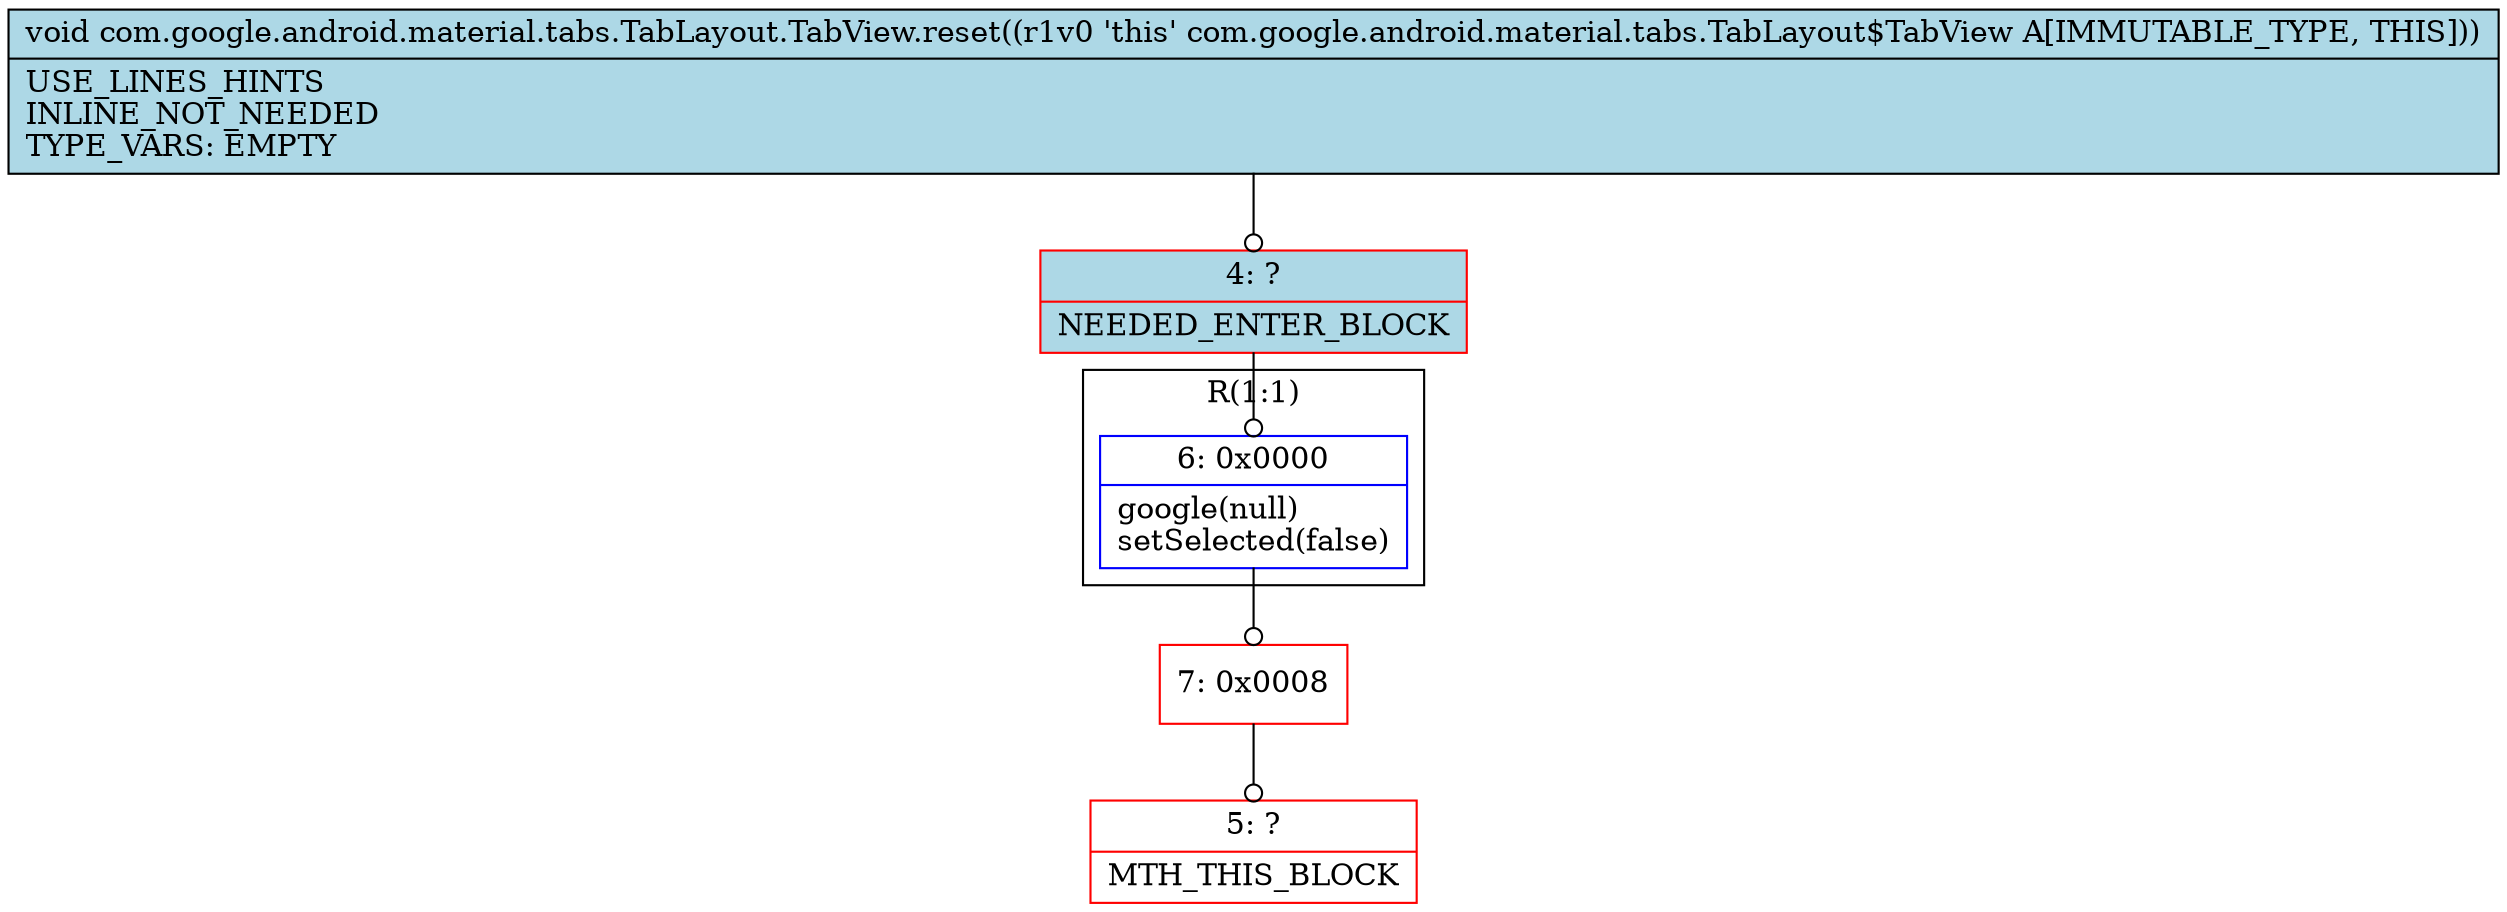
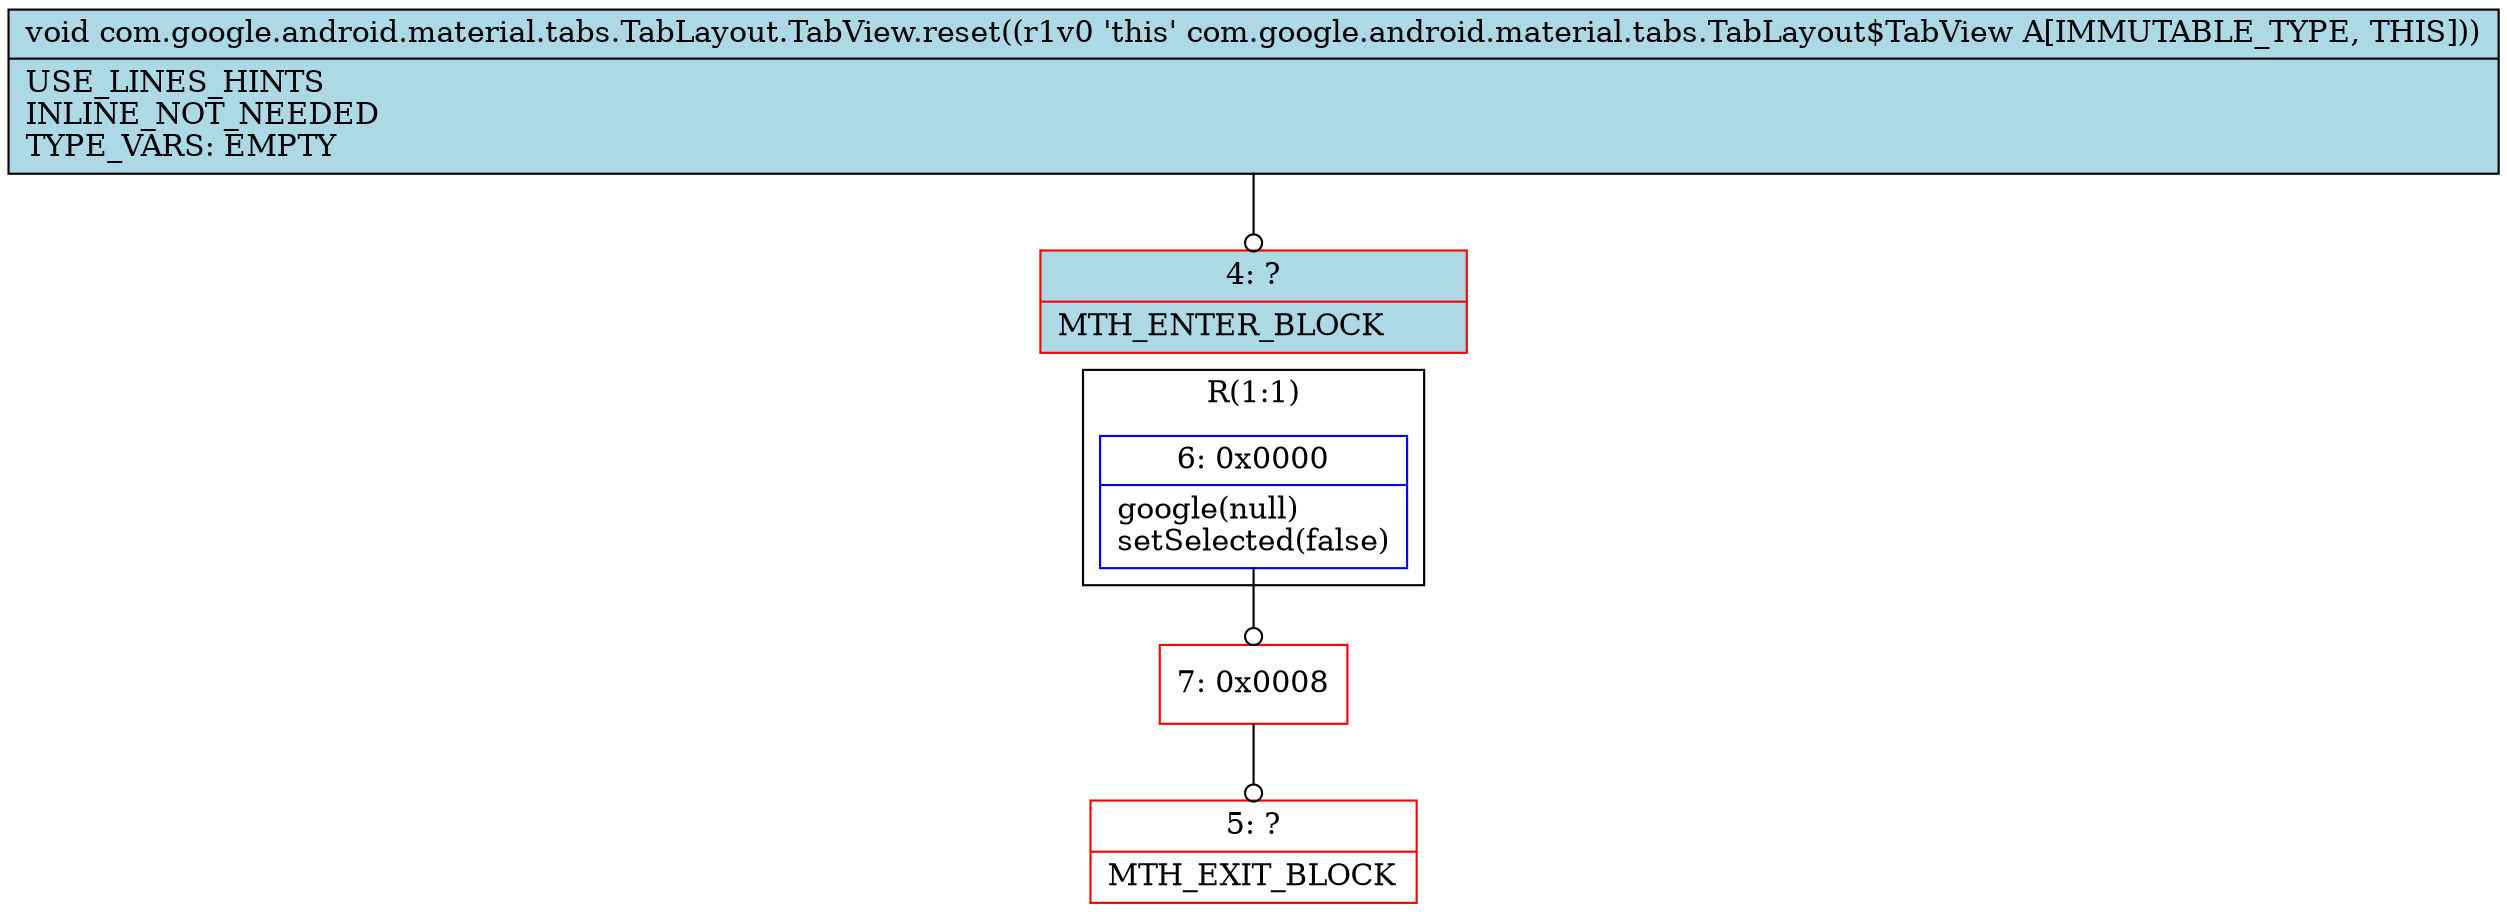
node "4: ?": text "NEEDED_ENTER_BLOCK" -> "MTH_ENTER_BLOCK"
edge "4: ?" -> "6: 0x0000": removed
node "5: ?": text "MTH_THIS_BLOCK" -> "MTH_EXIT_BLOCK"
